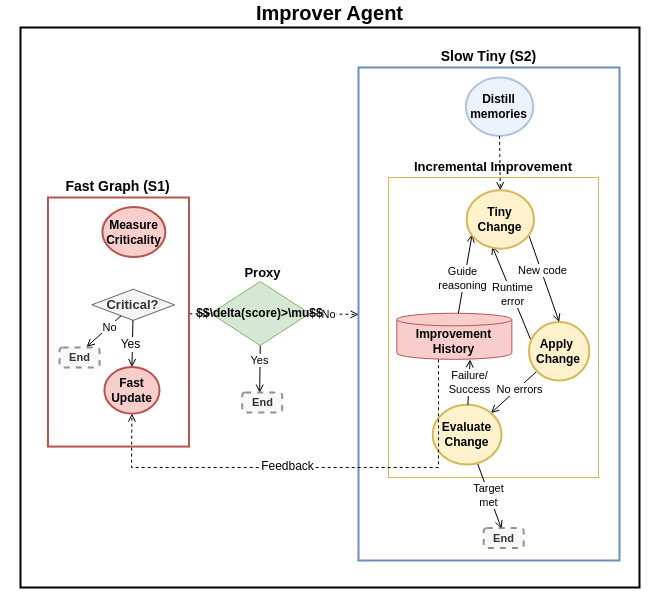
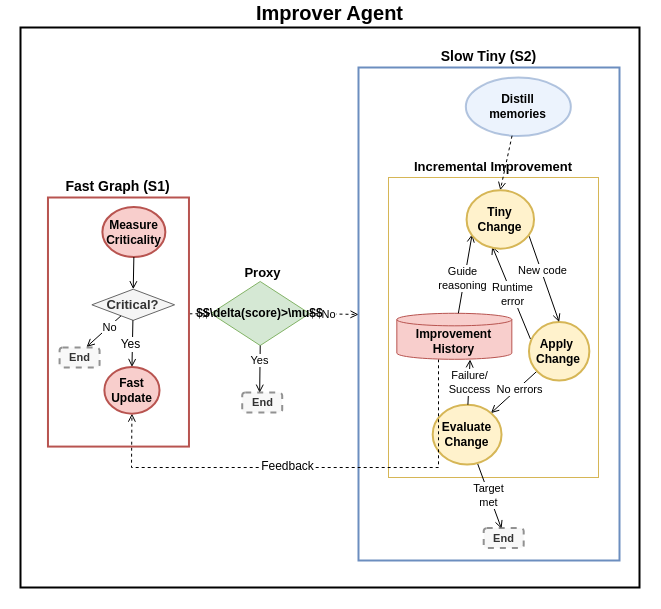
node "Distill memories": size 67x58 -> 105x58
edge "Measure Criticality" -> "Critical?": added
